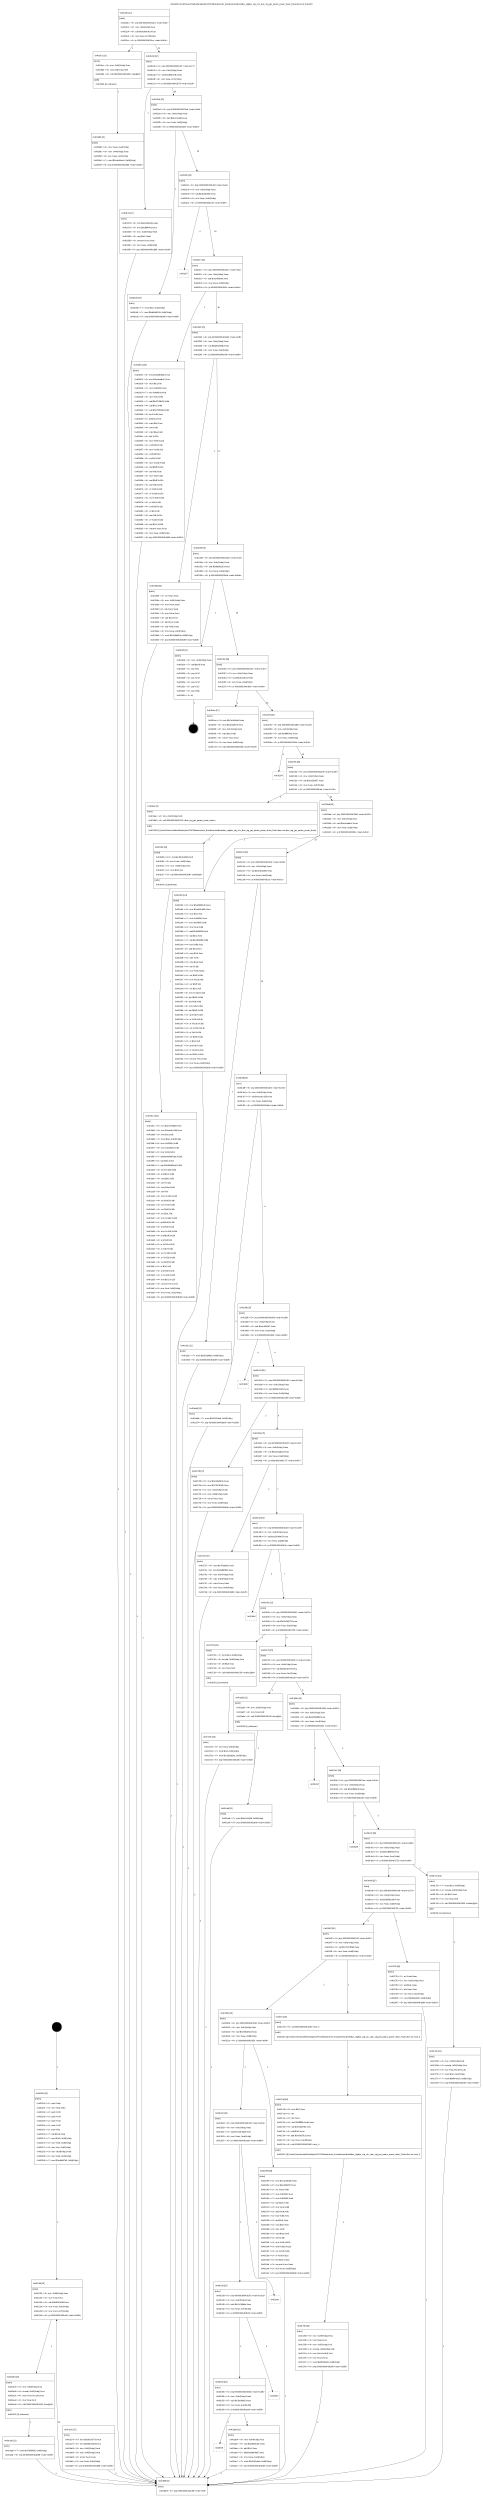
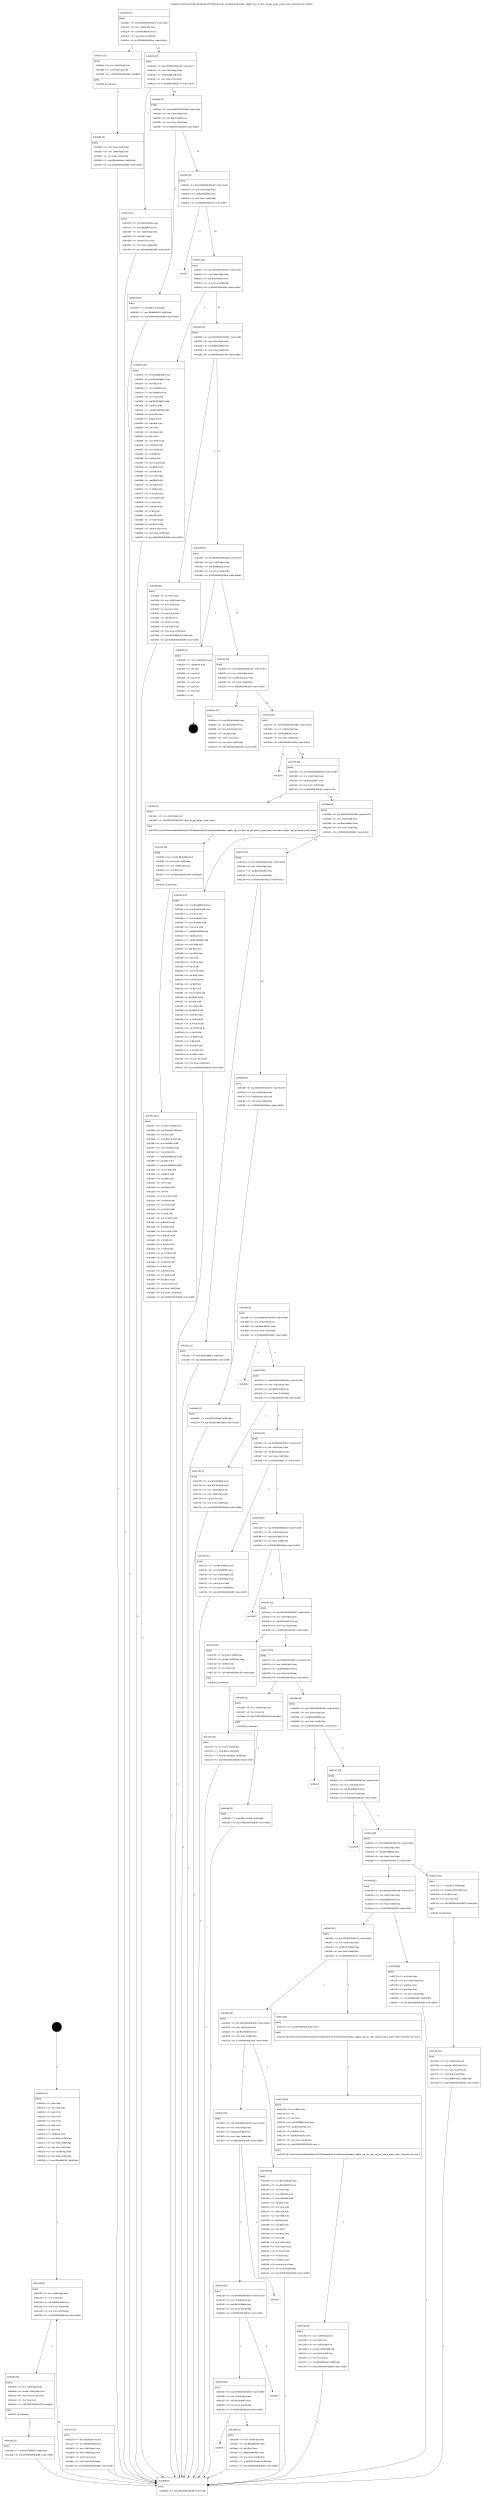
edge "0x4013df [25]" -> "0x4013f8 [25]": removed, label "11"
